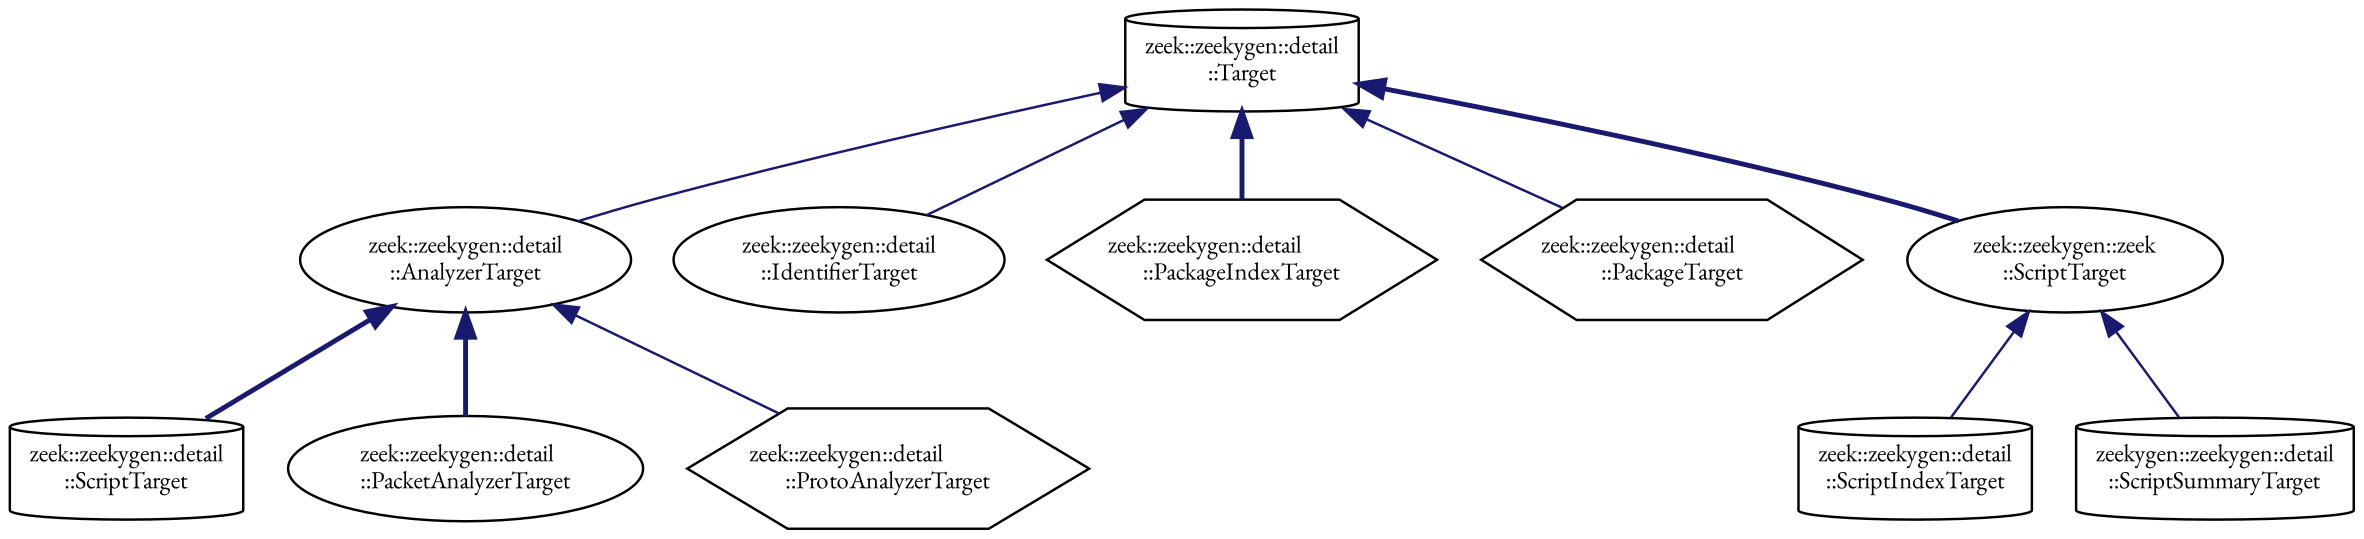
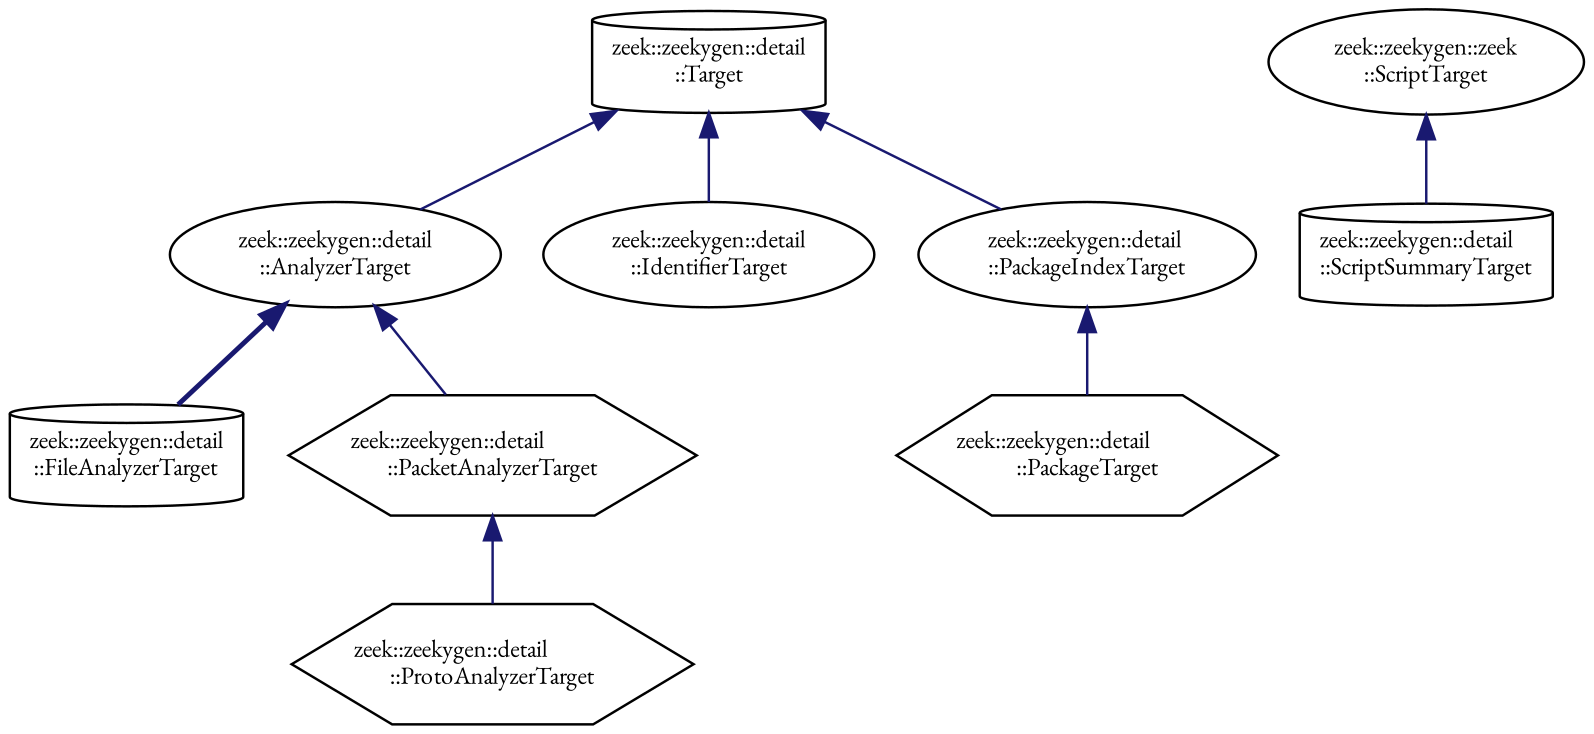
edge "zeek::zeekygen::zeek ::ScriptTarget" -> "zeek::zeekygen::detail ::Target": removed
edge "zeek::zeekygen::detail ::PackageTarget" -> "zeek::zeekygen::detail ::Target": now "zeek::zeekygen::detail ::PackageTarget" -> "zeek::zeekygen::detail ::PackageIndexTarget"
edge "zeek::zeekygen::detail ::PackageIndexTarget" -> "zeek::zeekygen::detail ::Target": style bold -> solid
node "zeek::zeekygen::detail ::PackageIndexTarget": shape hexagon -> ellipse
edge "zeek::zeekygen::detail ::ProtoAnalyzerTarget" -> "zeek::zeekygen::detail ::AnalyzerTarget": now "zeek::zeekygen::detail ::ProtoAnalyzerTarget" -> "zeek::zeekygen::detail ::PacketAnalyzerTarget"
edge "zeek::zeekygen::detail ::PacketAnalyzerTarget" -> "zeek::zeekygen::detail ::AnalyzerTarget": style bold -> solid
node "zeek::zeekygen::detail ::ScriptTarget": label "zeek::zeekygen::detail ::ScriptTarget" -> "zeek::zeekygen::detail ::FileAnalyzerTarget"
node "zeek::zeekygen::detail ::PacketAnalyzerTarget": shape ellipse -> hexagon
node "zeek::zeekygen::detail ::ScriptIndexTarget": removed
node "zeekygen::zeekygen::detail ::ScriptSummaryTarget": label "zeekygen::zeekygen::detail ::ScriptSummaryTarget" -> "zeek::zeekygen::detail ::ScriptSummaryTarget"
